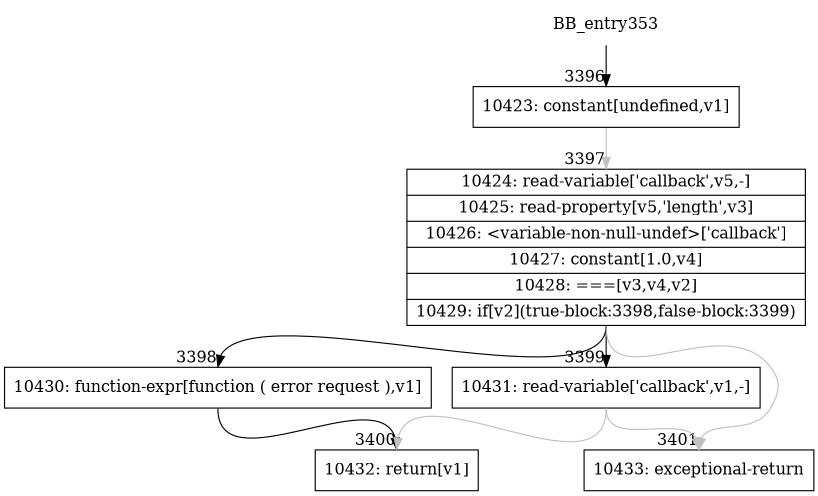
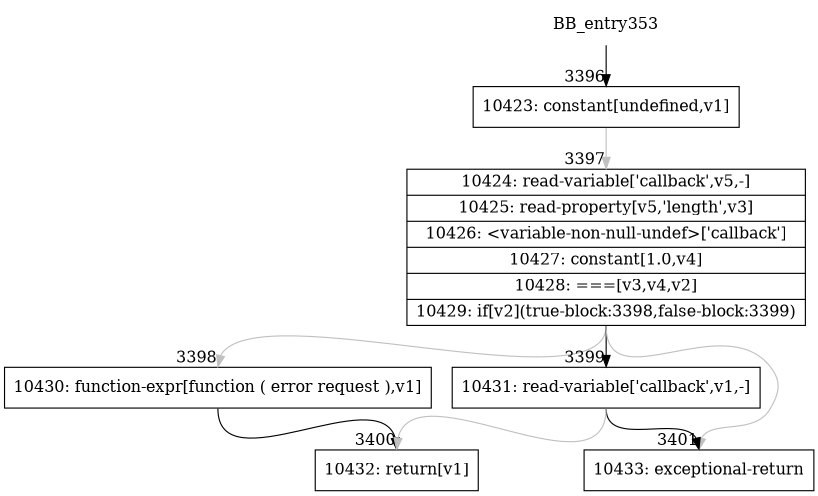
edge "10424: read-variable['callback',v5,-]" -> "10430: function-expr[function ( error request ),v1]": color black -> gray
edge "10431: read-variable['callback',v1,-]" -> "10433: exceptional-return": color gray -> black
